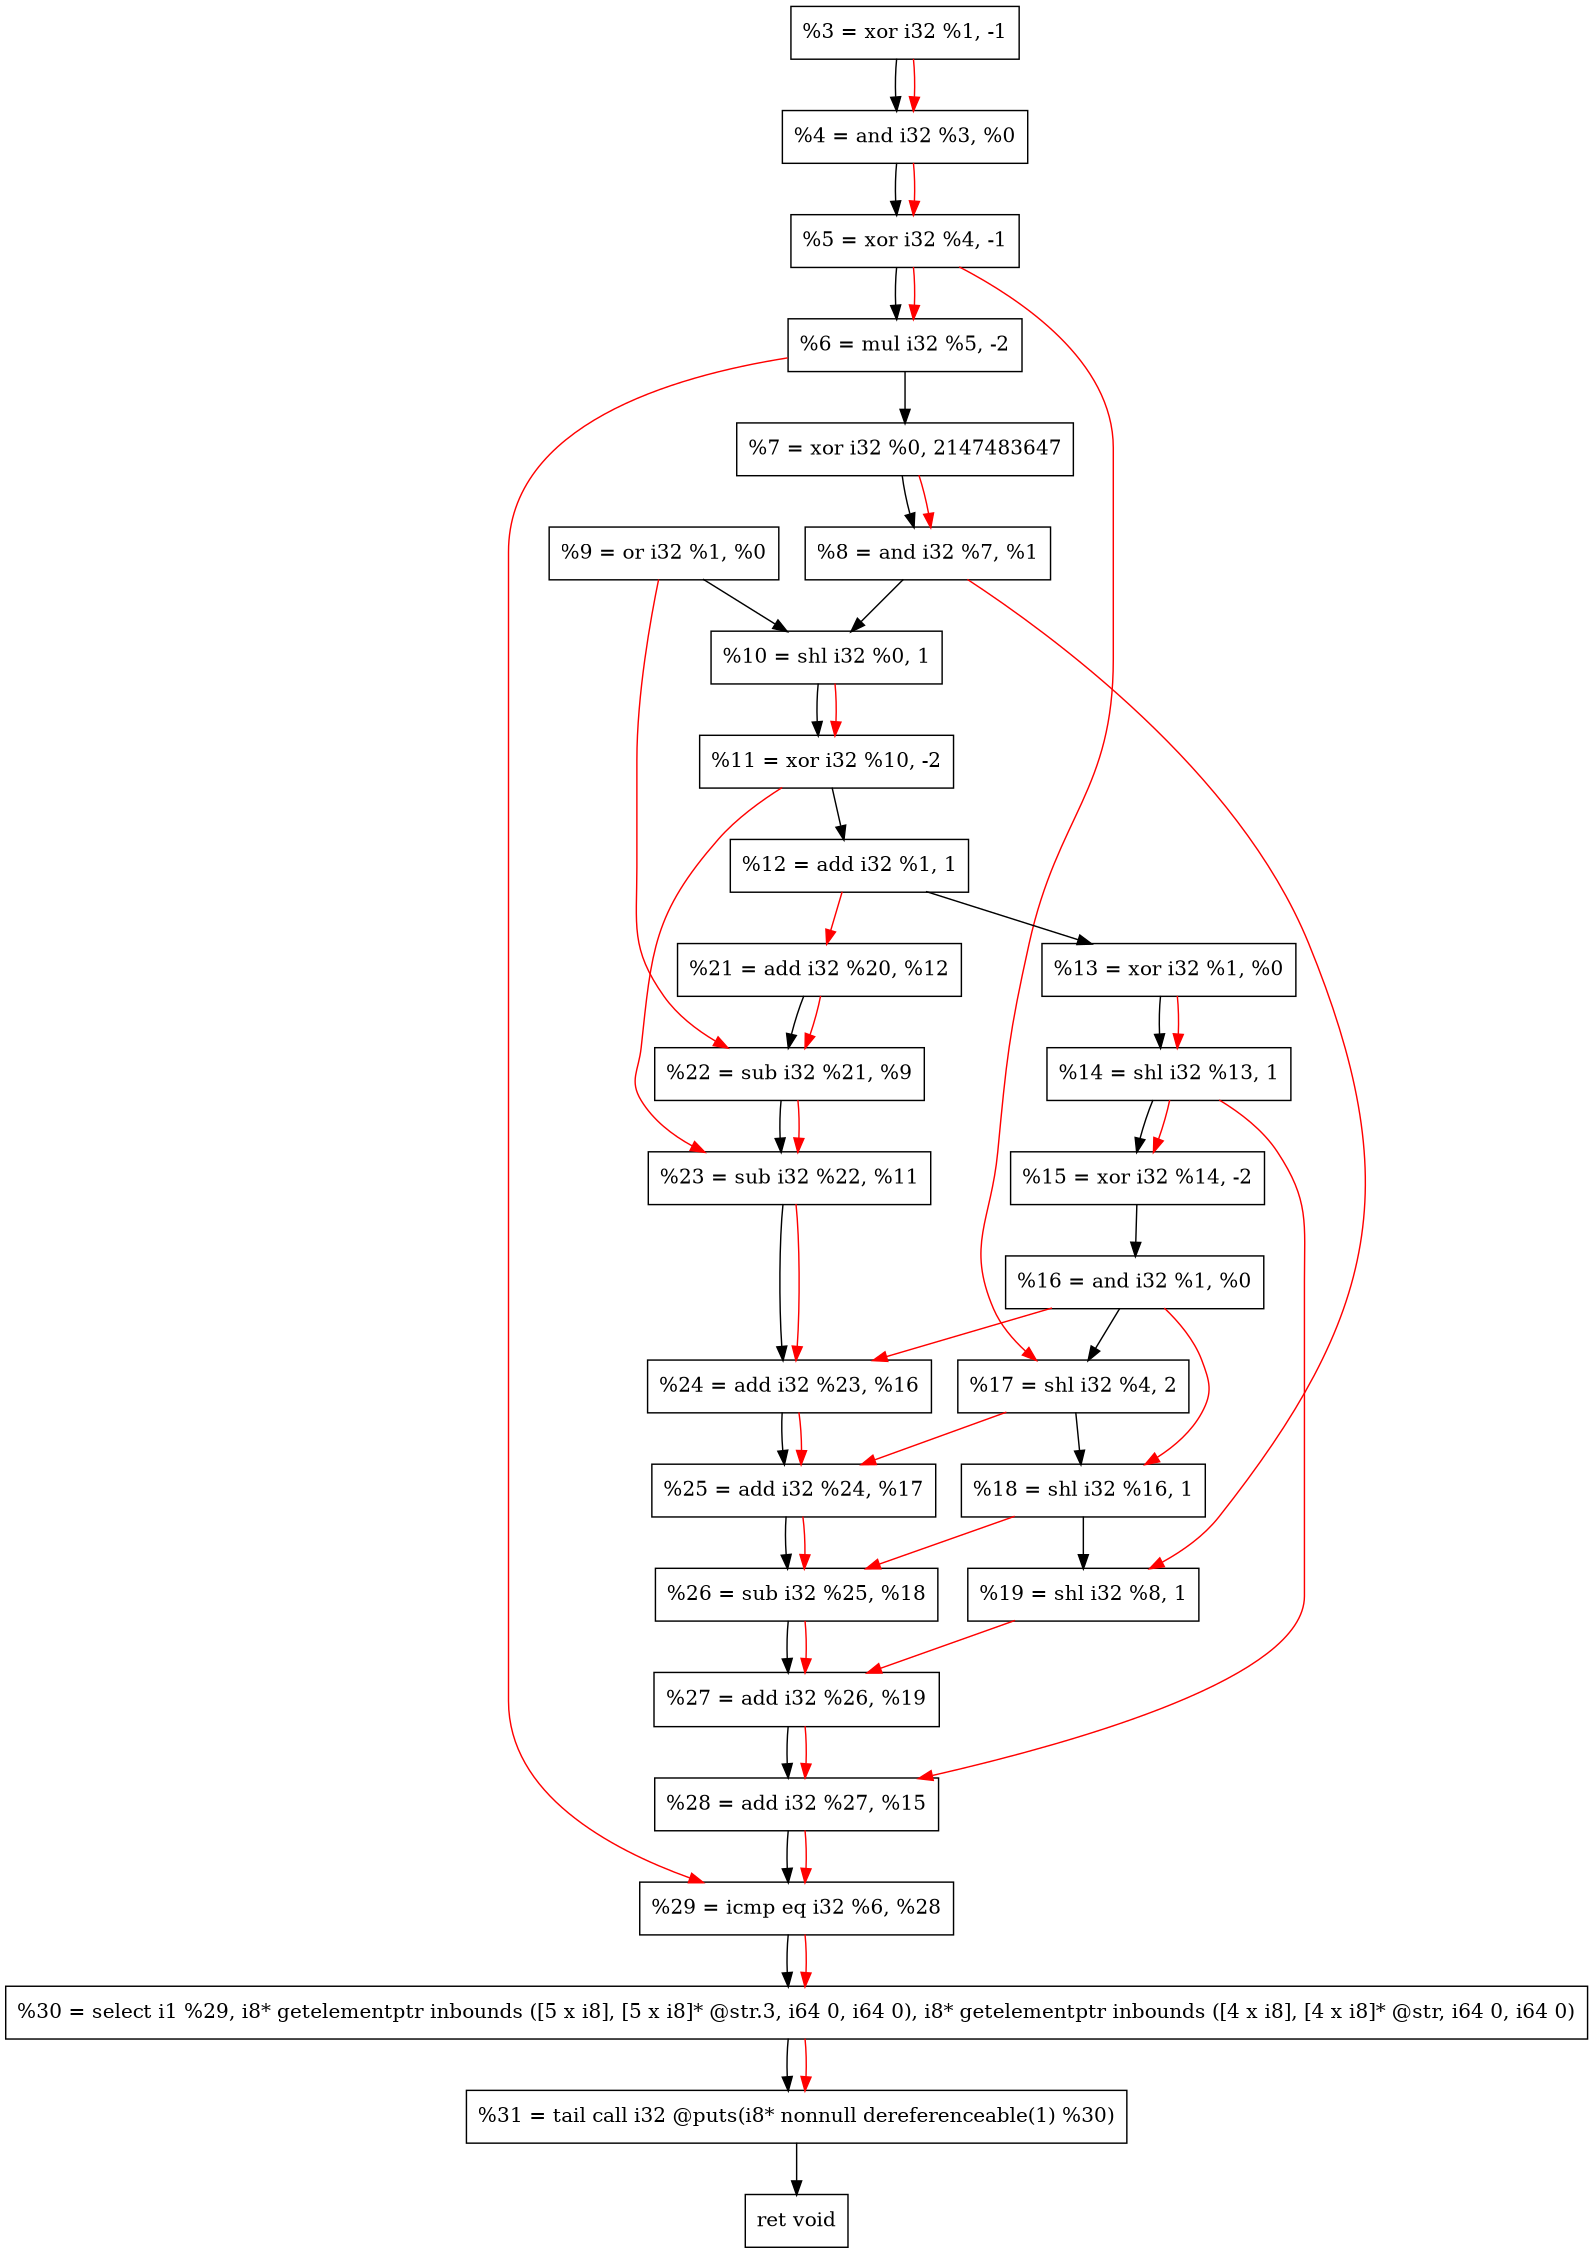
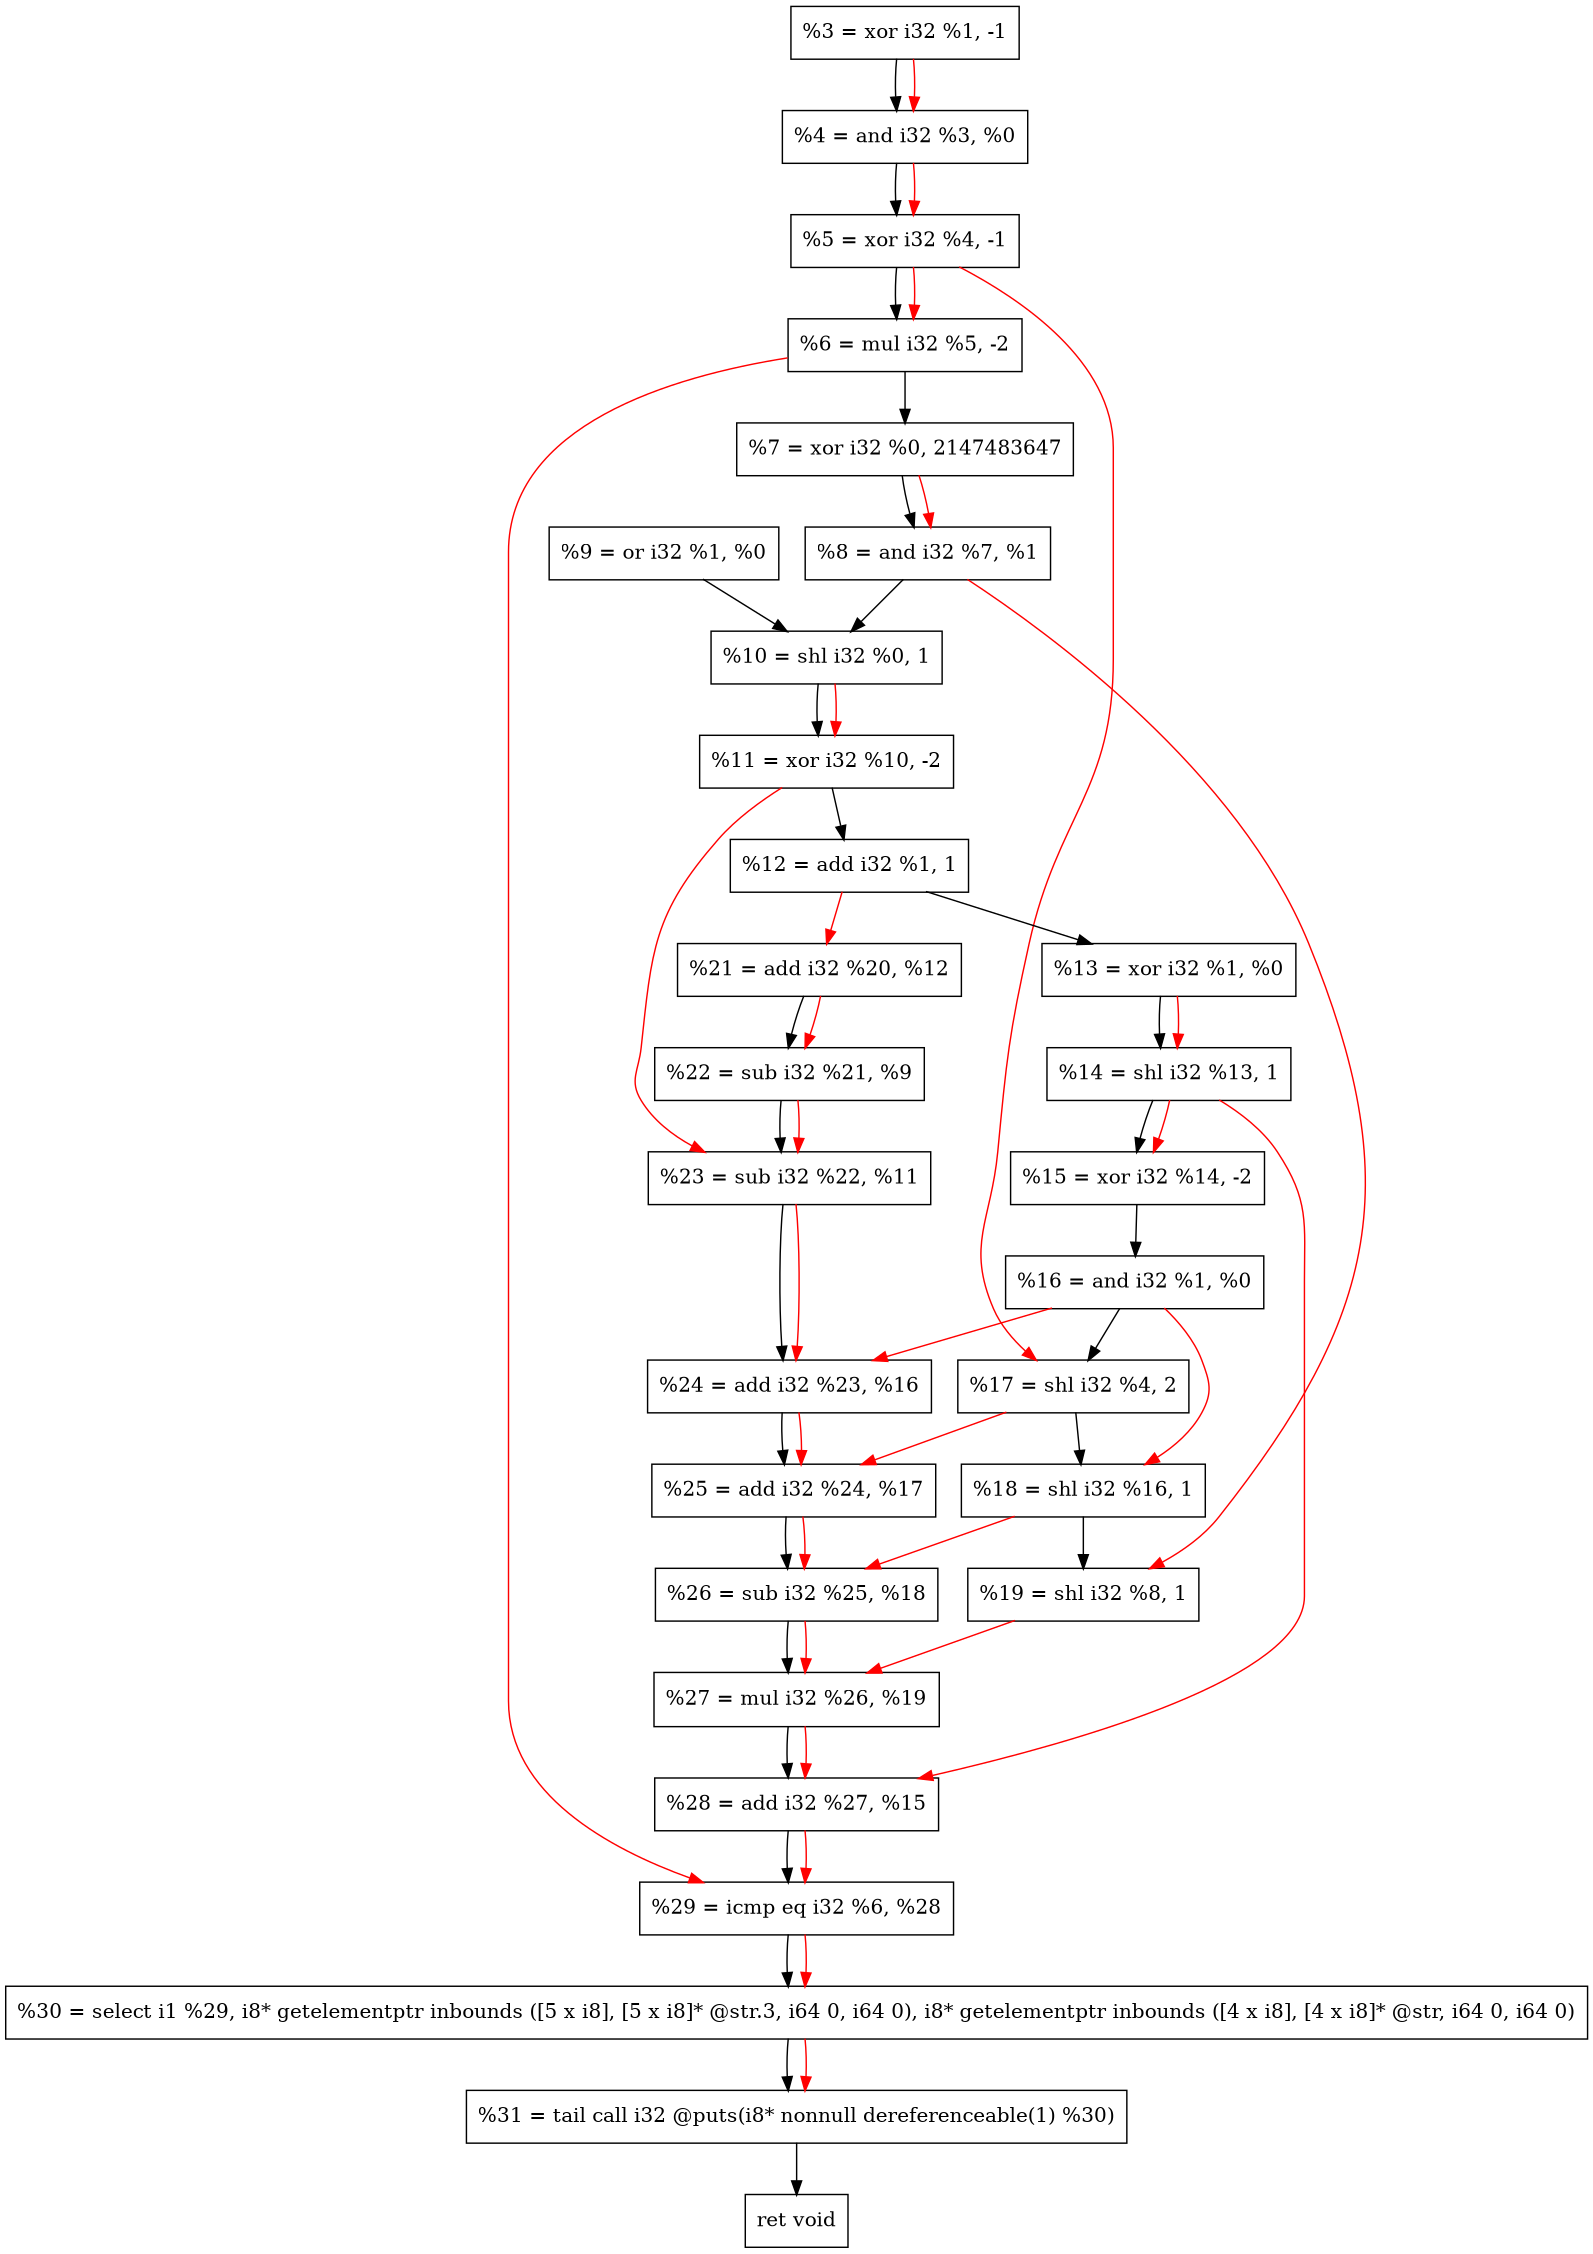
edge "%9 = or i32 %1, %0" -> "%22 = sub i32 %21, %9": removed
node "%27 = add i32 %26, %19": label "%27 = add i32 %26, %19" -> "%27 = mul i32 %26, %19"
